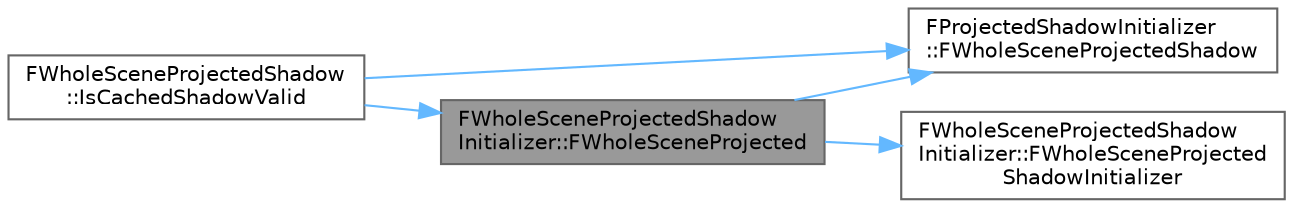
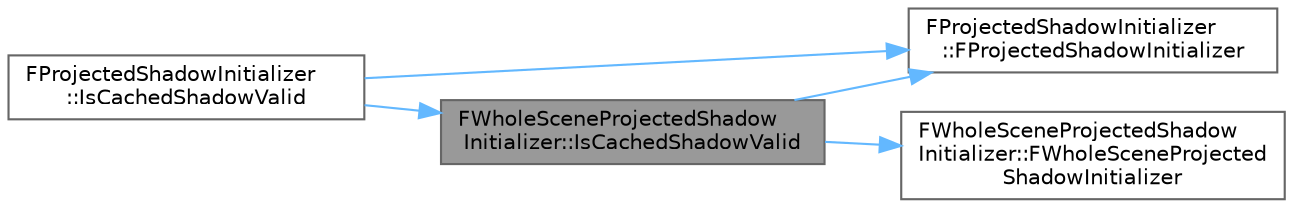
node "FProjectedShadowInitializer ::FWholeSceneProjectedShadow": label "FProjectedShadowInitializer ::FWholeSceneProjectedShadow" -> "FProjectedShadowInitializer ::FProjectedShadowInitializer"
node "FWholeSceneProjectedShadow ::IsCachedShadowValid": label "FWholeSceneProjectedShadow ::IsCachedShadowValid" -> "FProjectedShadowInitializer ::IsCachedShadowValid"
node "FWholeSceneProjectedShadow Initializer::FWholeSceneProjected": label "FWholeSceneProjectedShadow Initializer::FWholeSceneProjected" -> "FWholeSceneProjectedShadow Initializer::IsCachedShadowValid"
